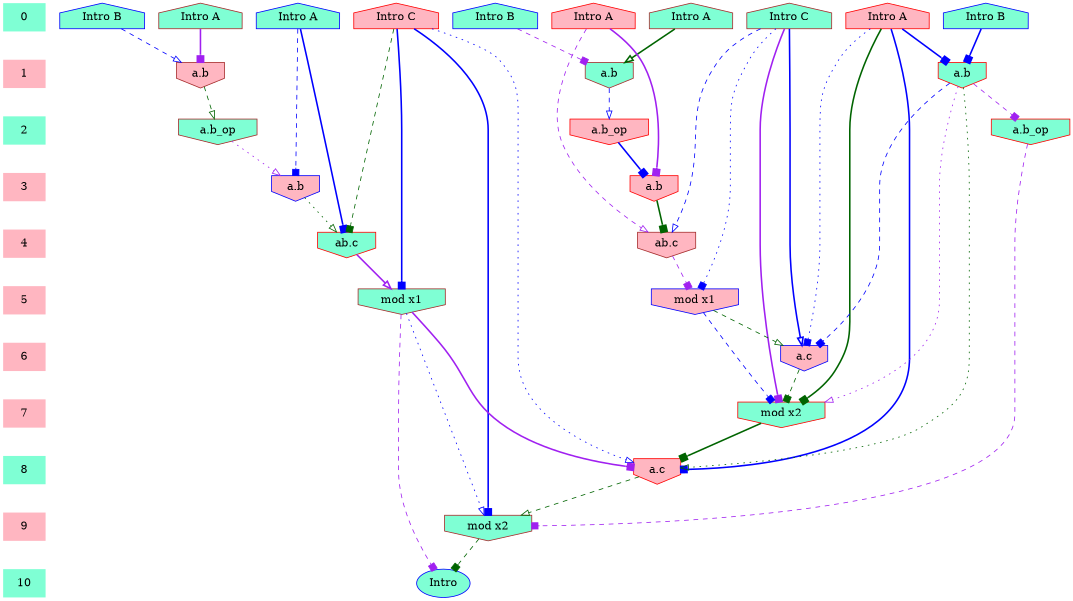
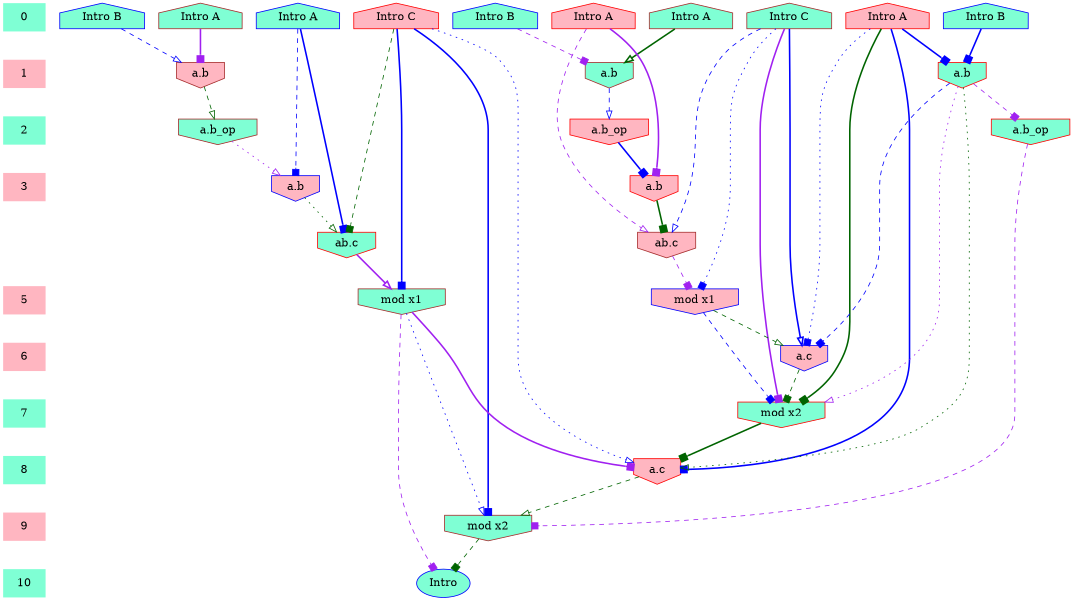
node "4": removed
node "7": fillcolor lightpink -> aquamarine
